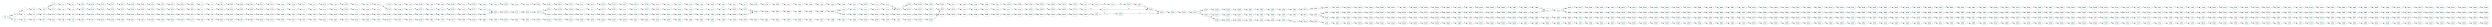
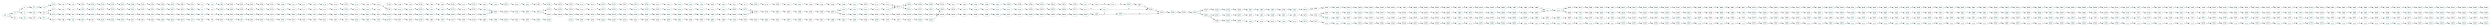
node "S206": removed
